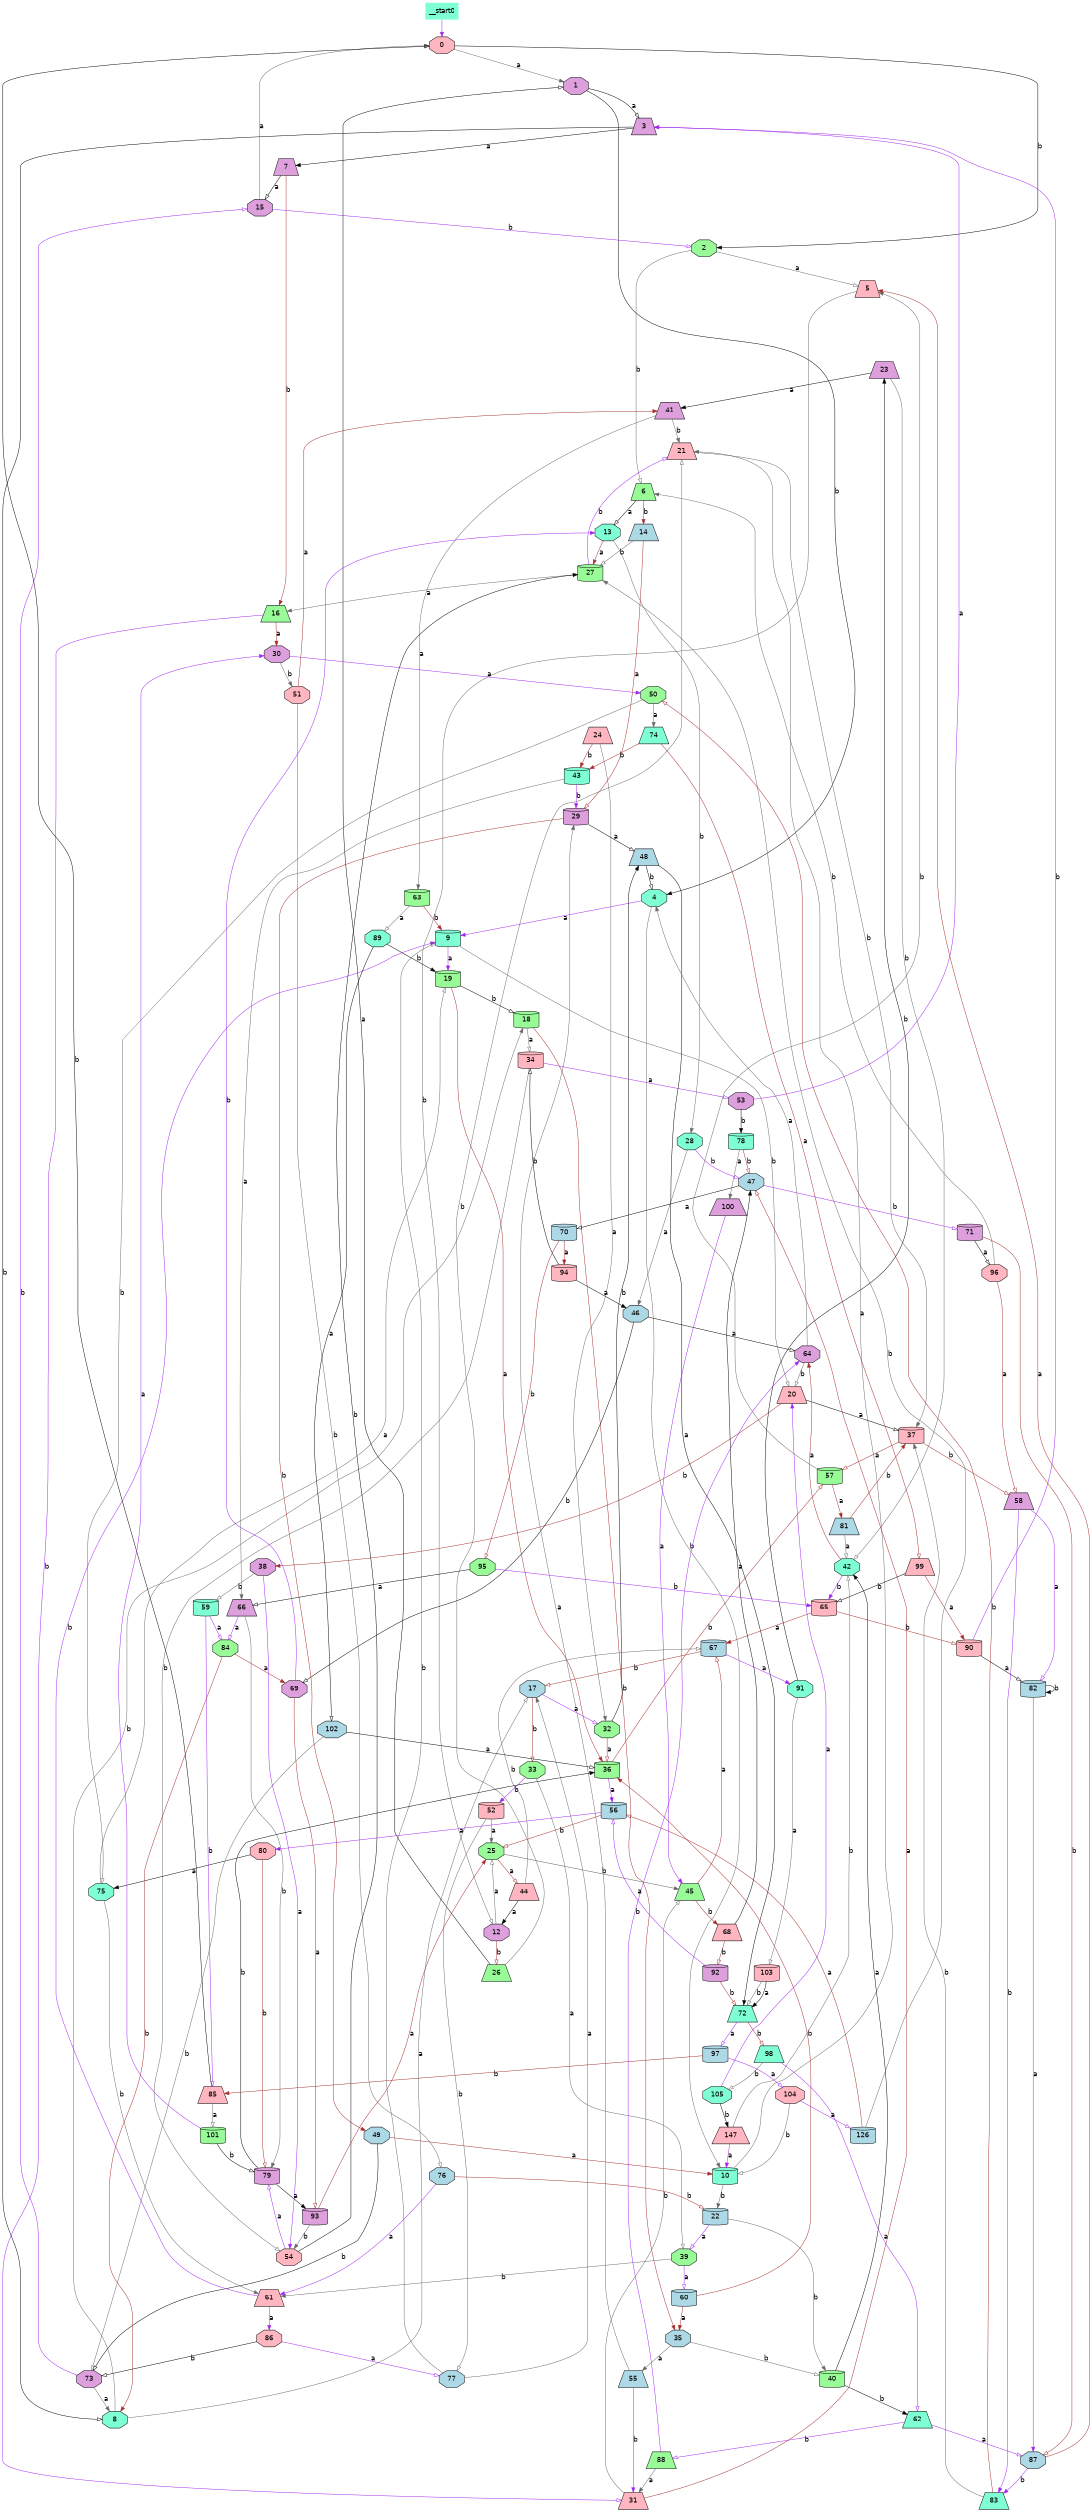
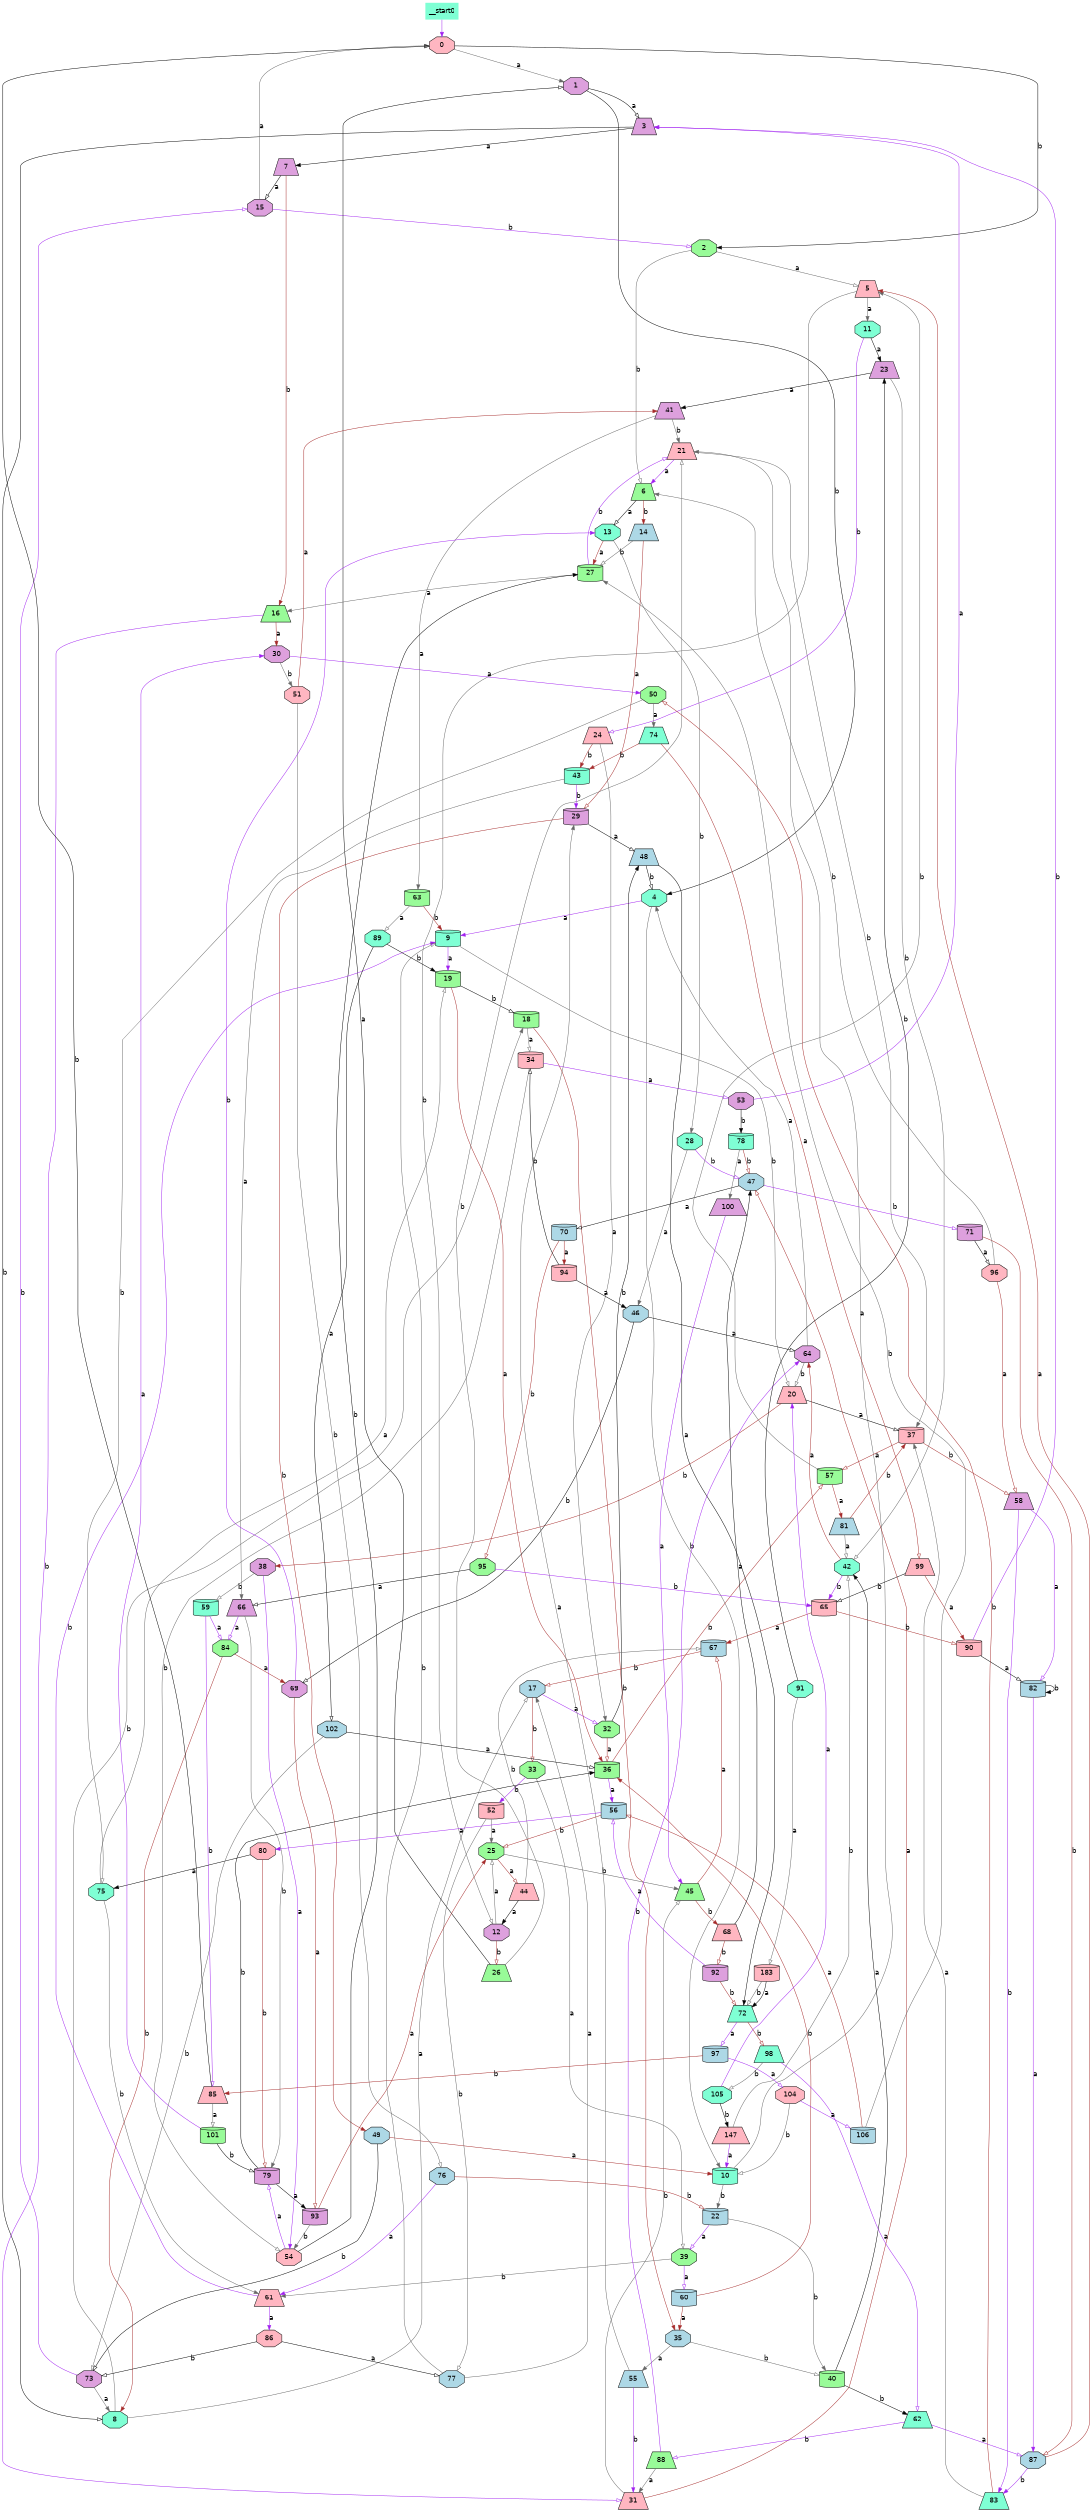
node "11": added
edge "21" -> "6": added, label "a"
edge "67" -> "91": removed, label "a"
node "103": label "103" -> "183"
edge "83" -> "37": label "b" -> "a"
node "126": label "126" -> "106"
edge "86" -> "77": color purple -> black
